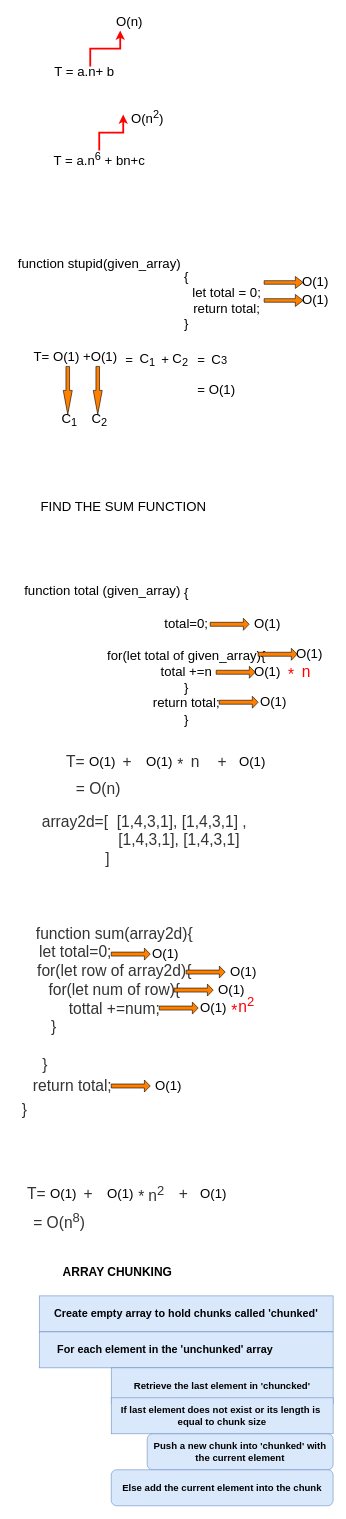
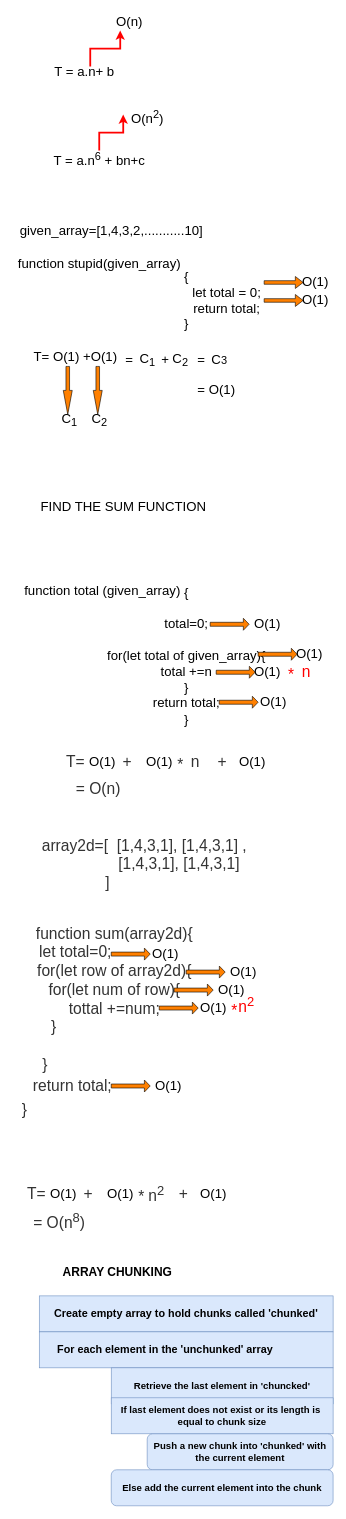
node "given_array=[1,4,3,2,...........10]": added
node "array2d=[ [1,4,3,1], [1,4,3,1] , [1,4,3,1], [1,4,3,1] ]": moved (144, 840) -> (144, 864)
